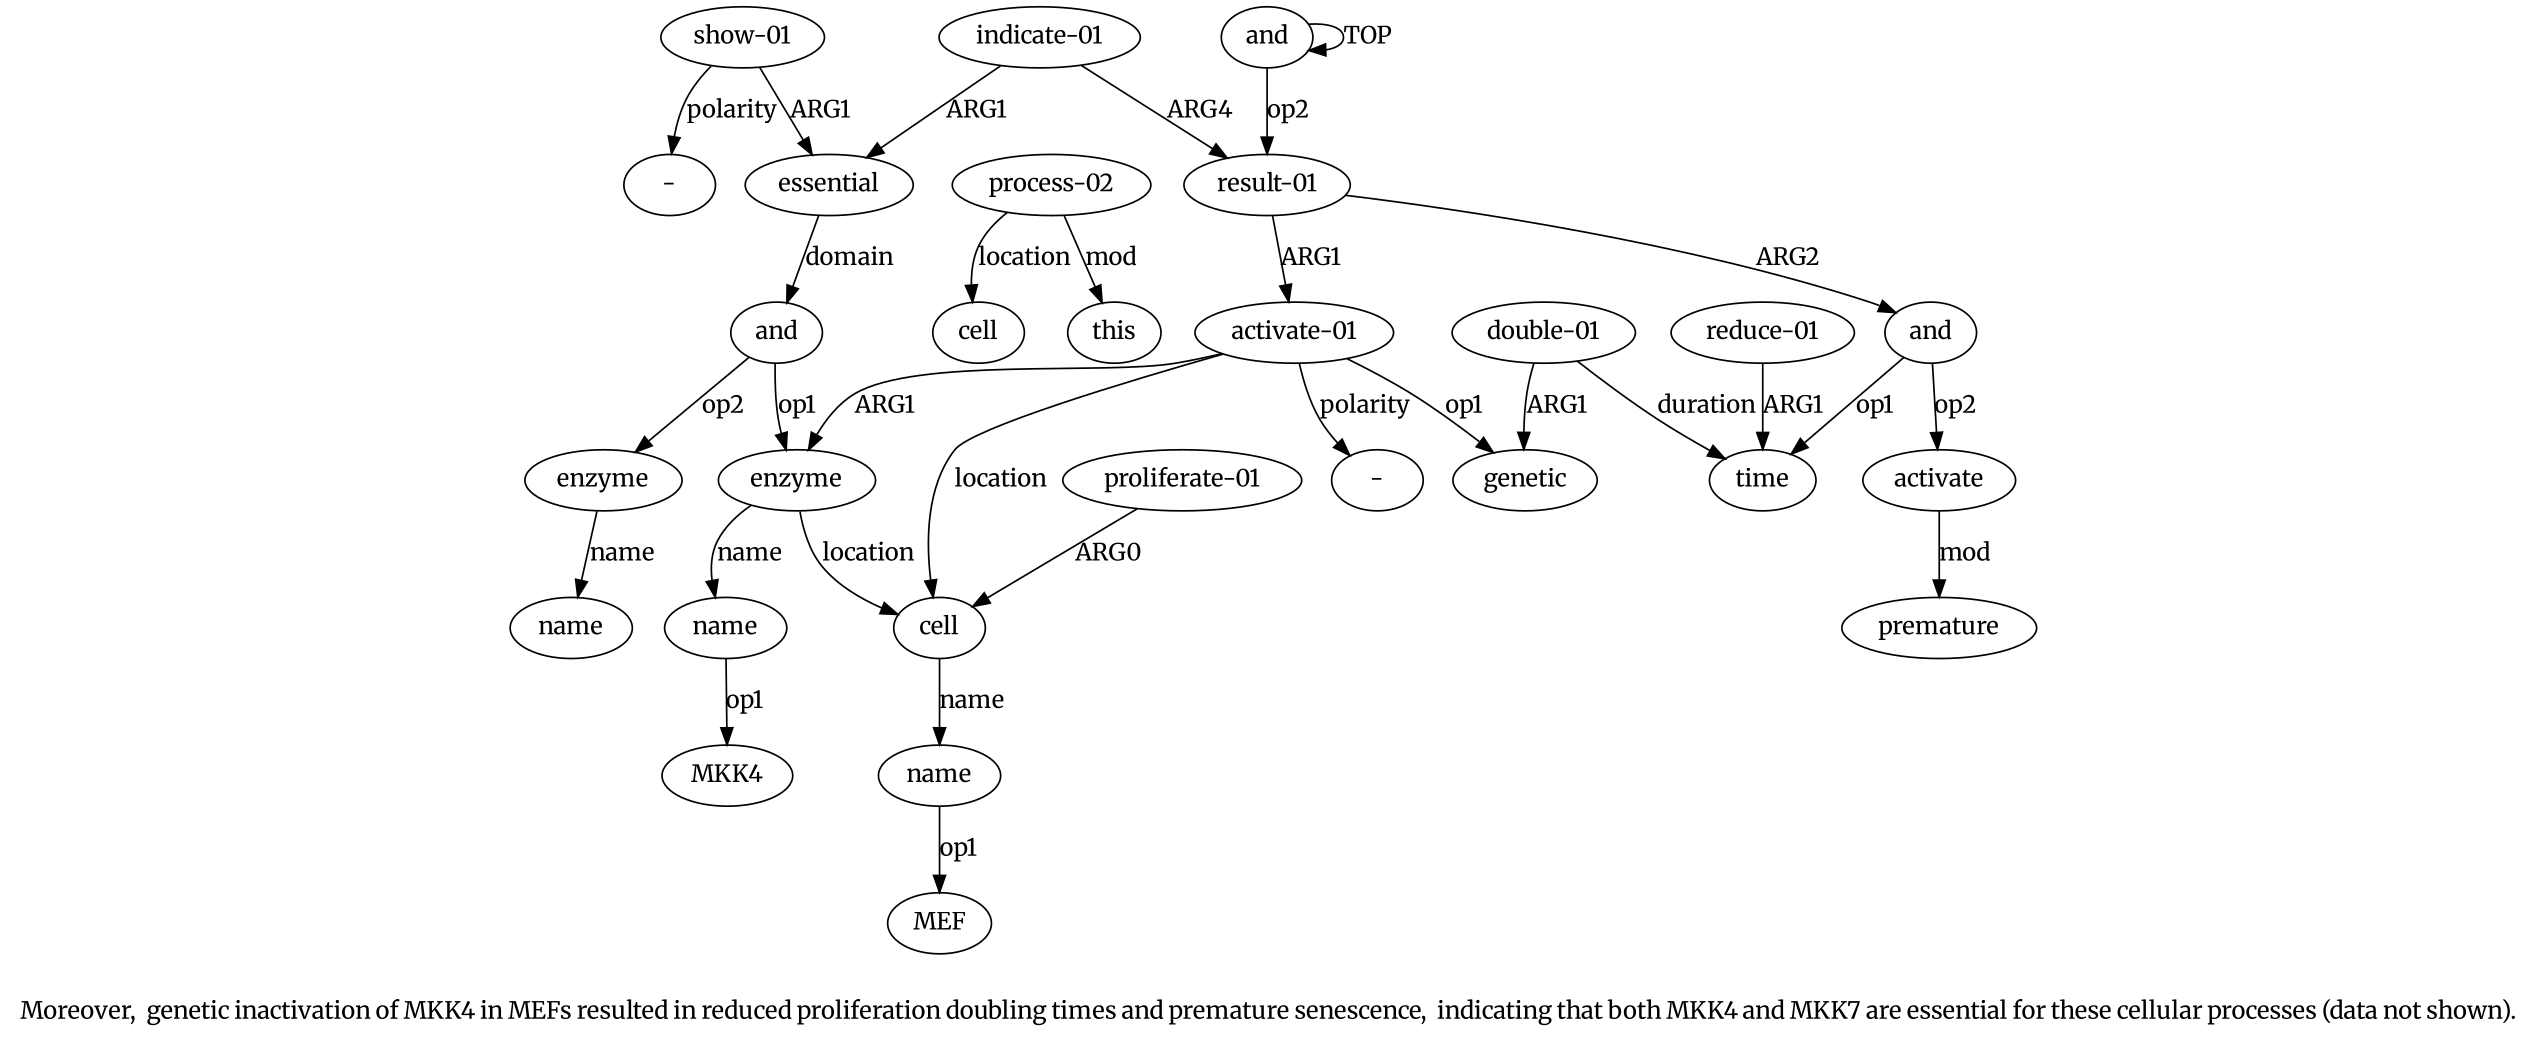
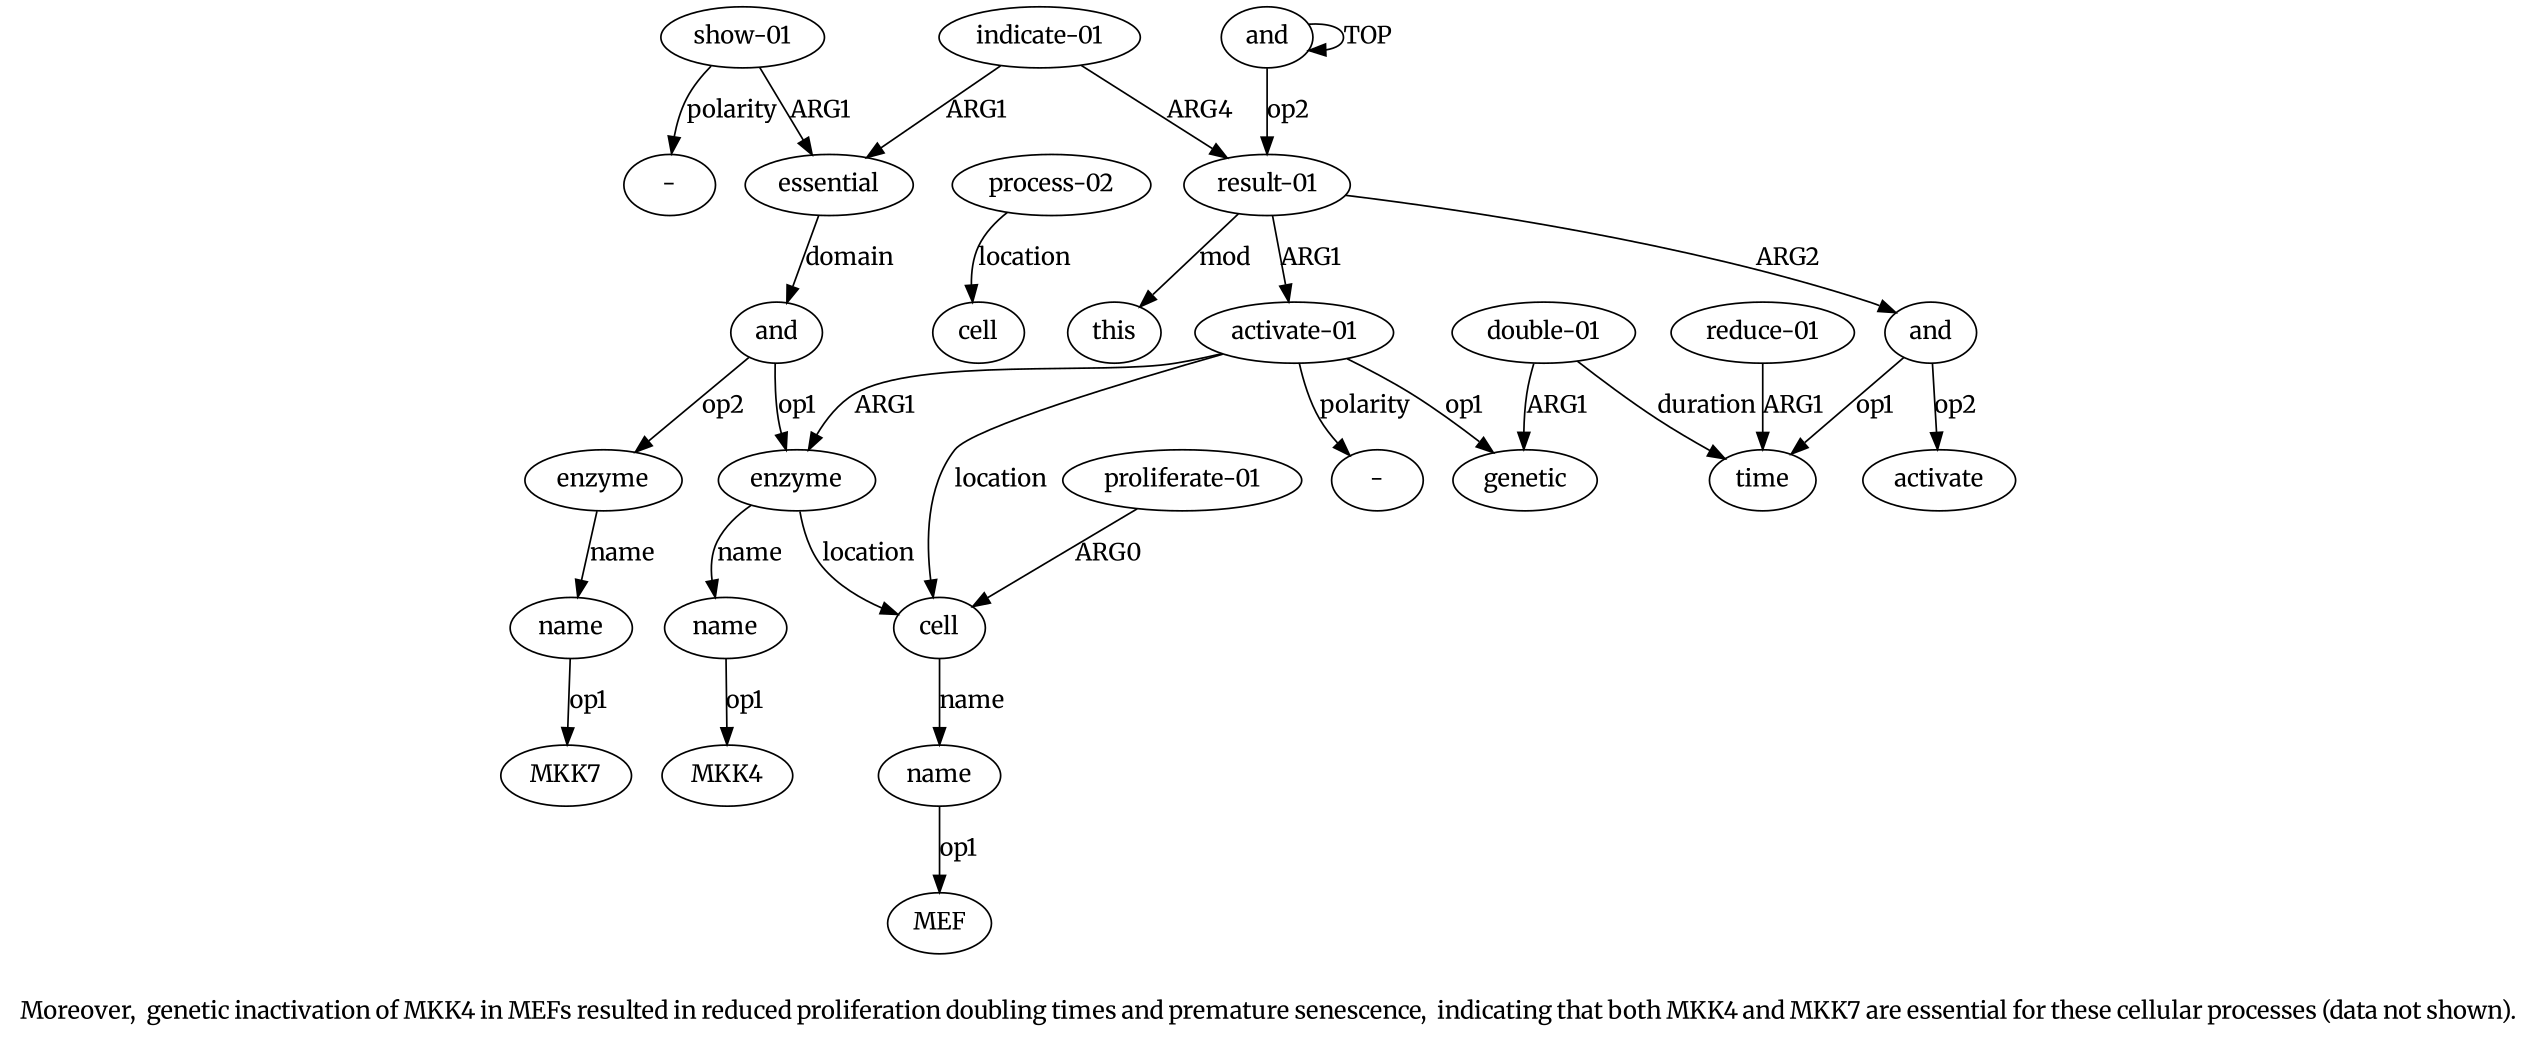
edge "process-02" -> "this": now "result-01" -> "this"
node "premature": removed
node "MKK7": added
